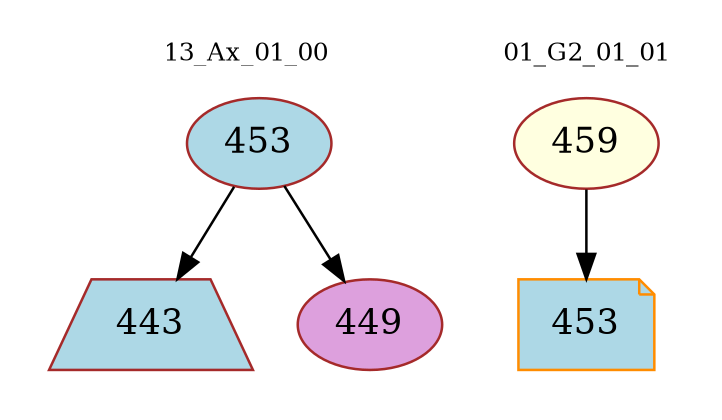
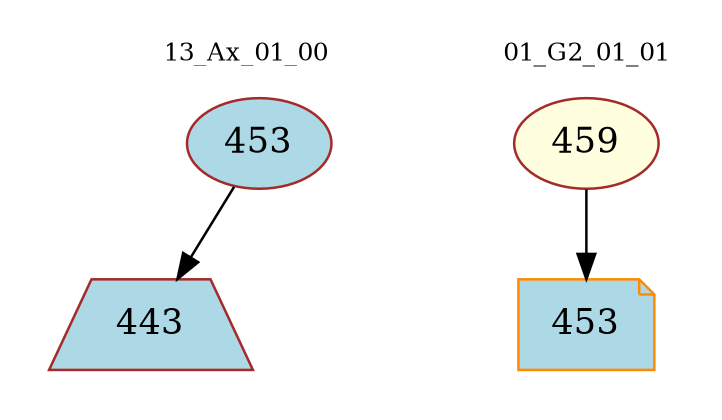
node "449": removed
